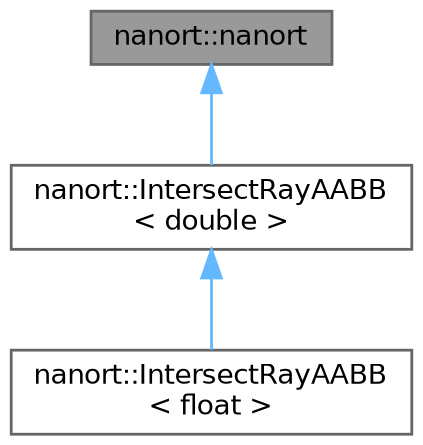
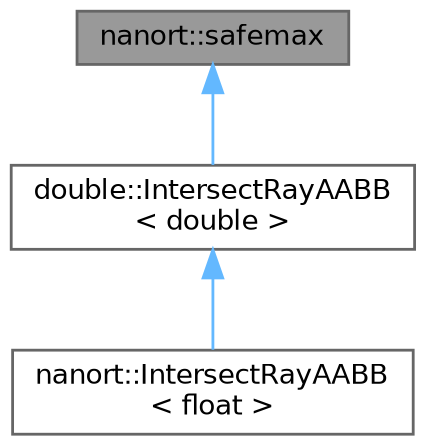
node "nanort::nanort": label "nanort::nanort" -> "nanort::safemax"
node "nanort::IntersectRayAABB < double >": label "nanort::IntersectRayAABB < double >" -> "double::IntersectRayAABB < double >"
